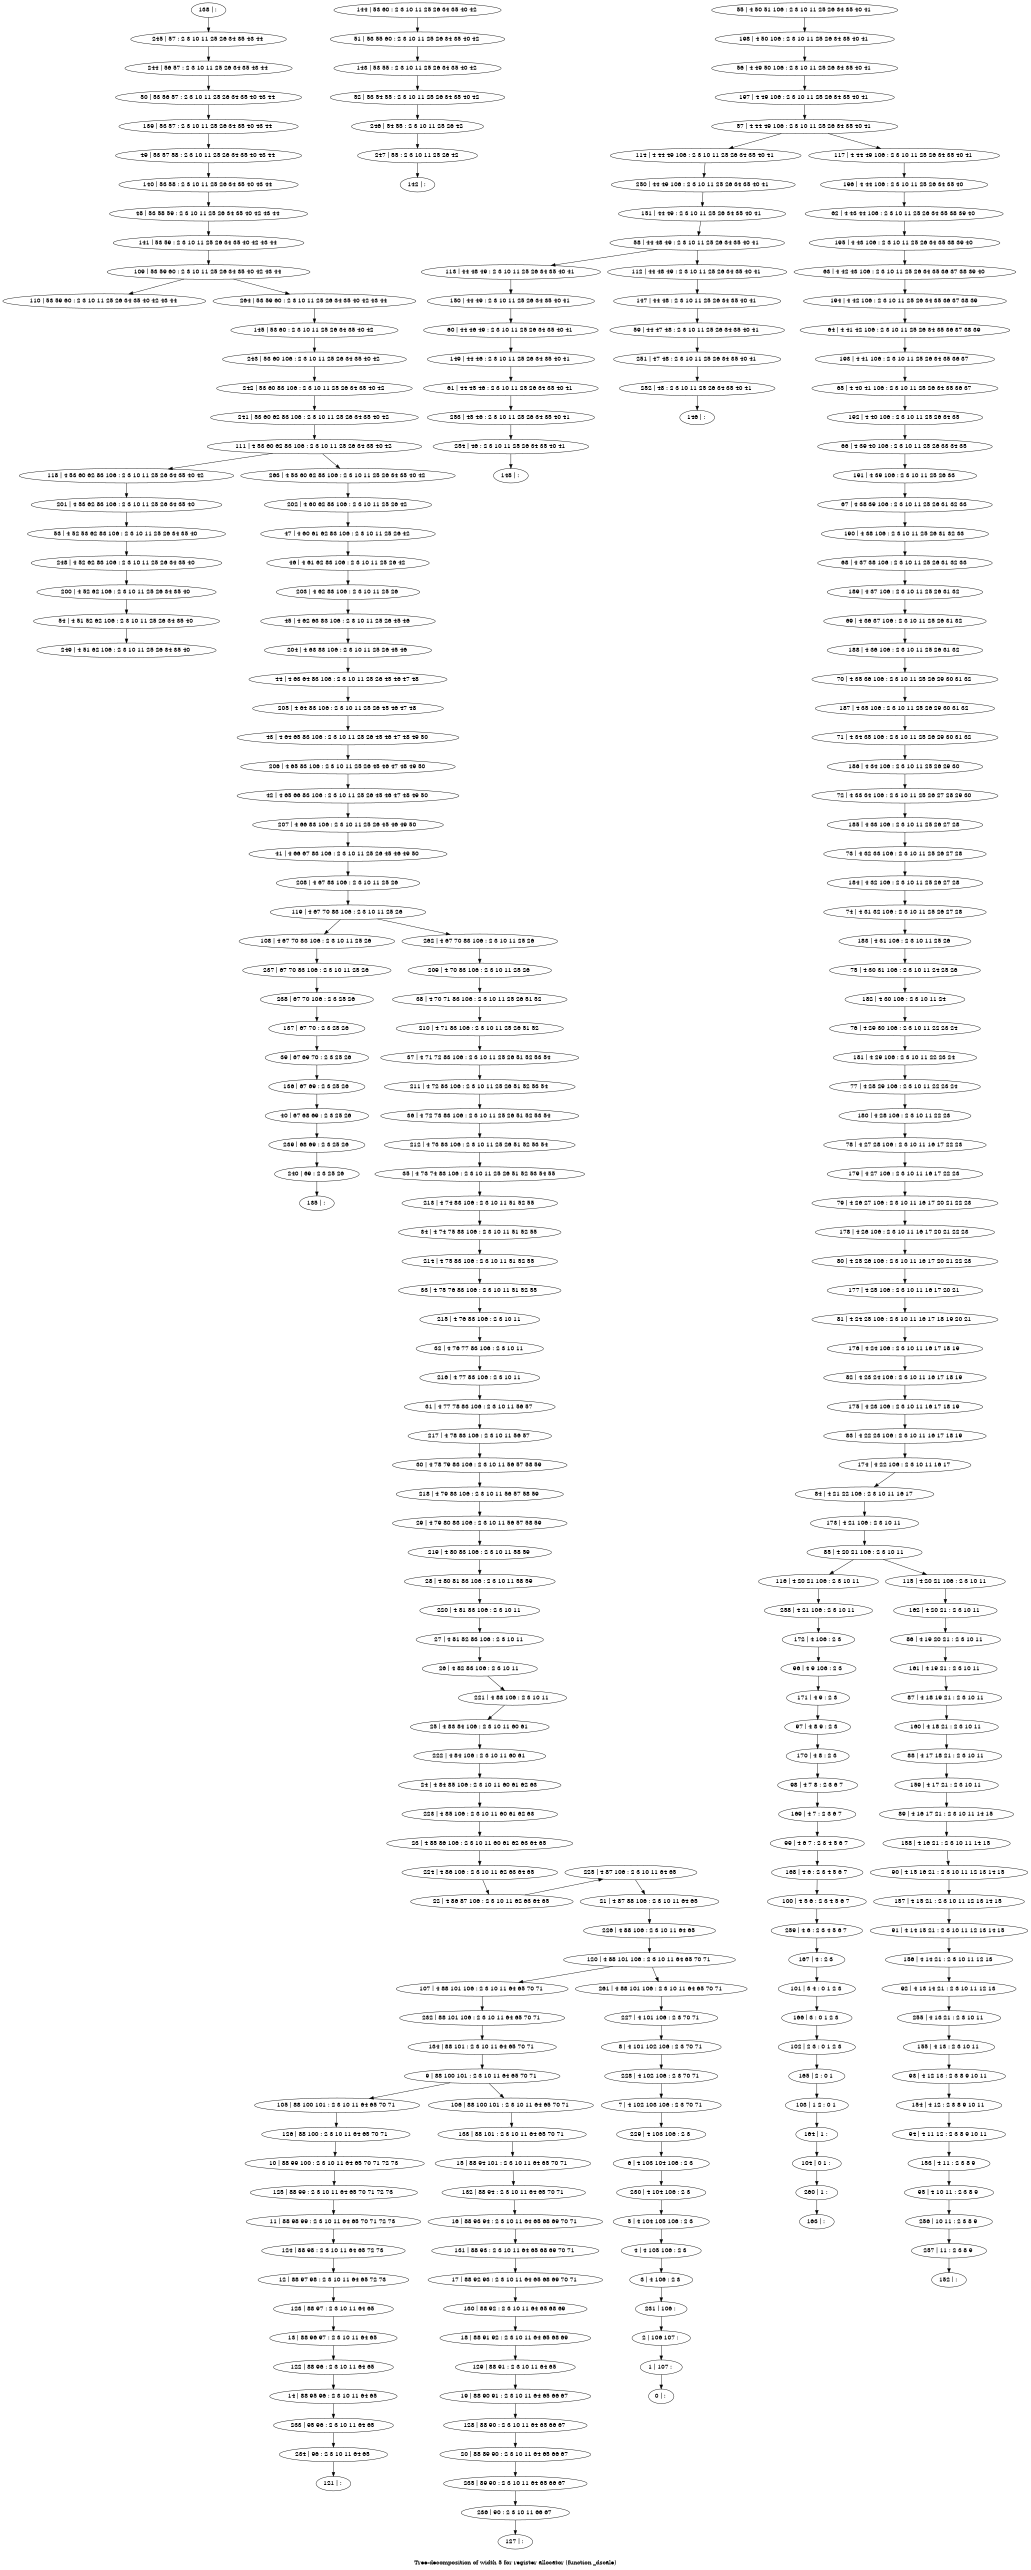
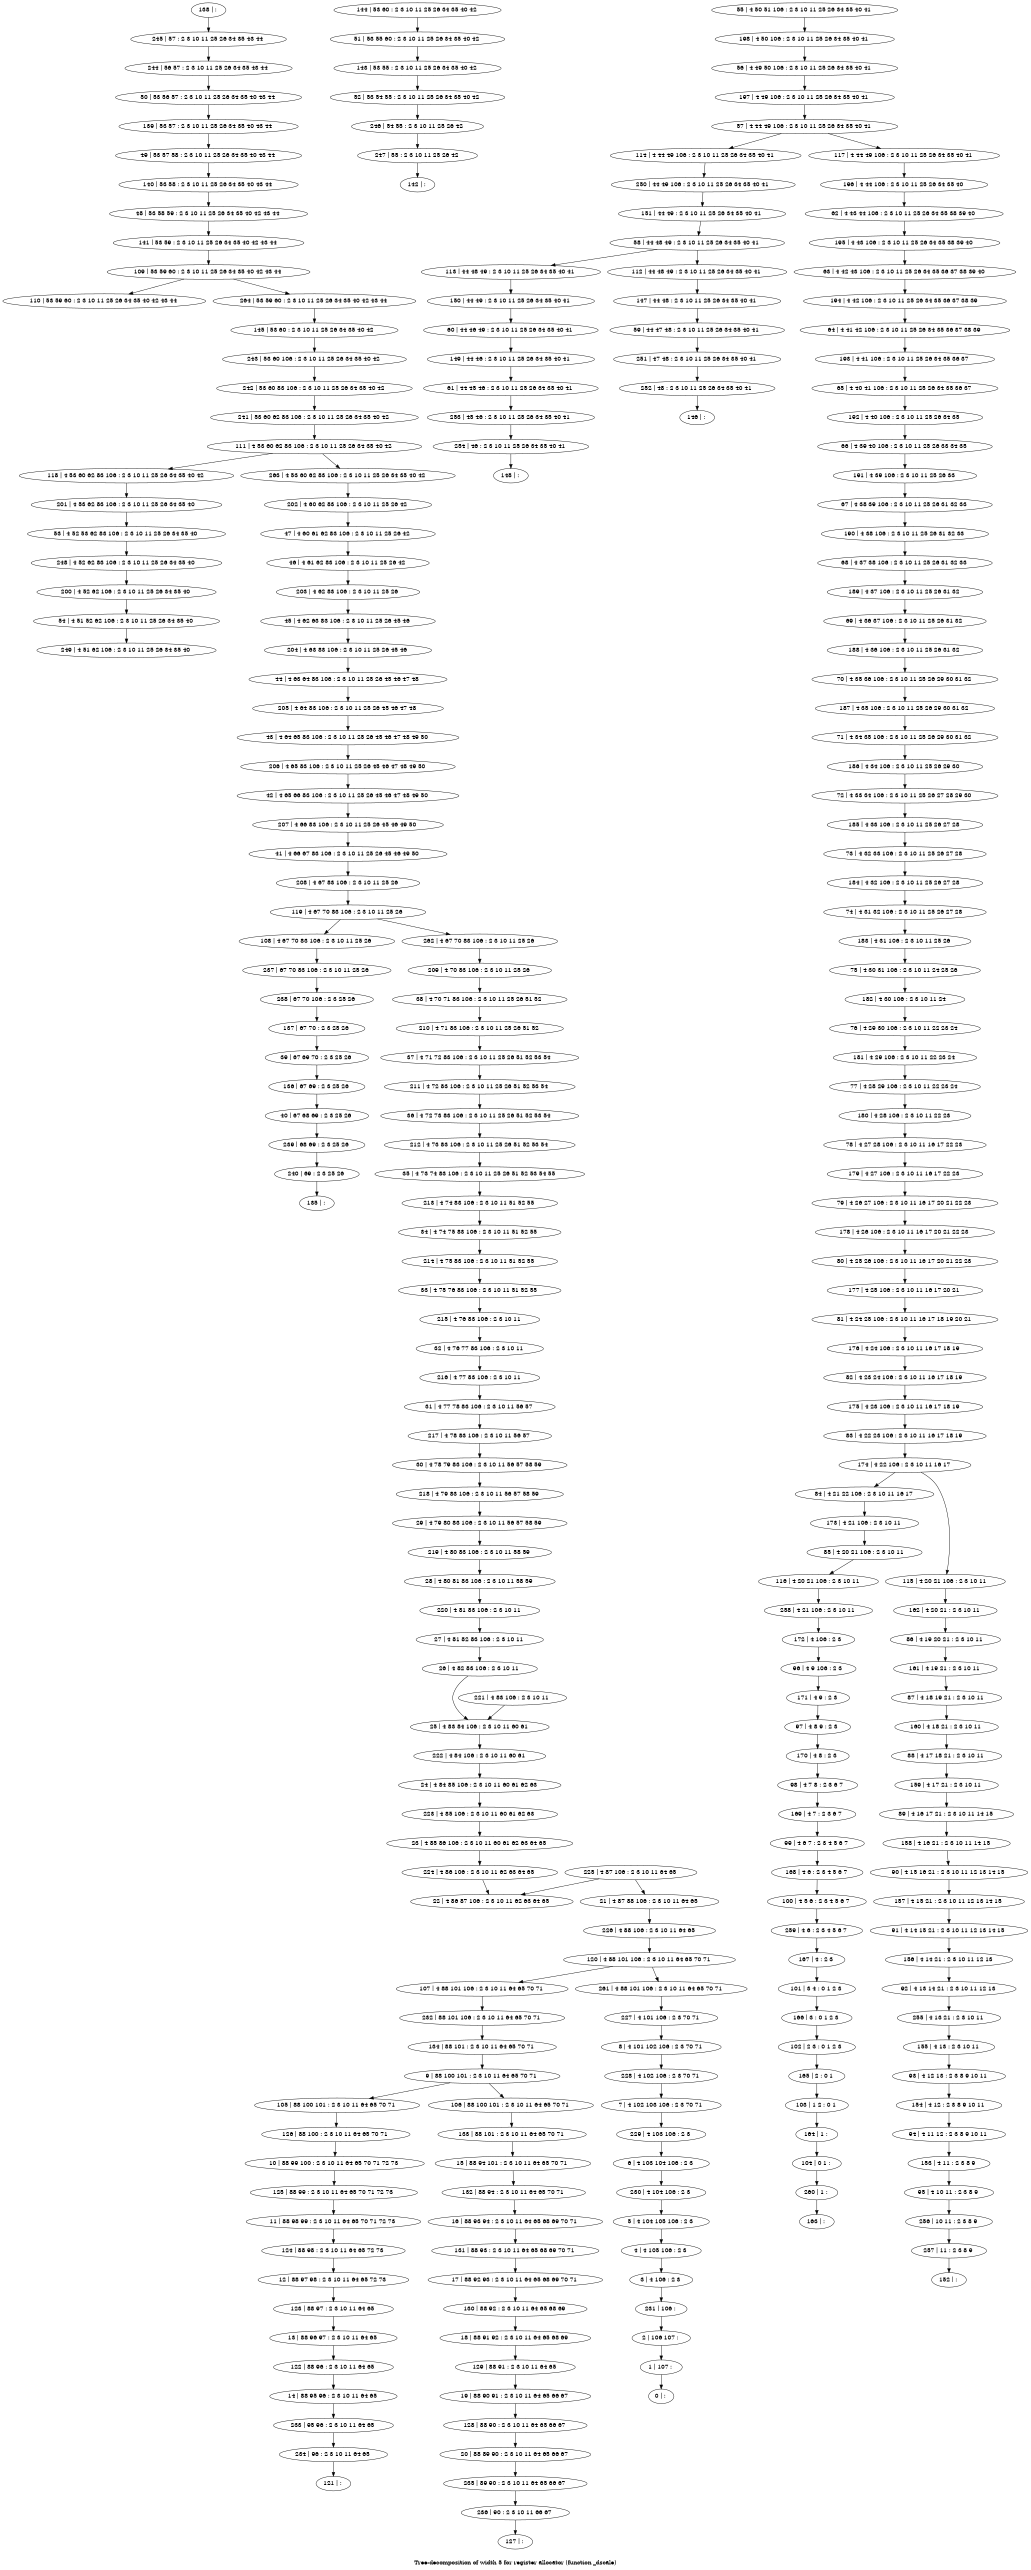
edge "85 | 4 20 21 106 : 2 3 10 11" -> "115 | 4 20 21 106 : 2 3 10 11": now "174 | 4 22 106 : 2 3 10 11 16 17" -> "115 | 4 20 21 106 : 2 3 10 11"
edge "26 | 4 82 83 106 : 2 3 10 11" -> "221 | 4 83 106 : 2 3 10 11": now "26 | 4 82 83 106 : 2 3 10 11" -> "25 | 4 83 84 106 : 2 3 10 11 60 61"
edge "22 | 4 86 87 106 : 2 3 10 11 62 63 64 65" -> "225 | 4 87 106 : 2 3 10 11 64 65": reversed
